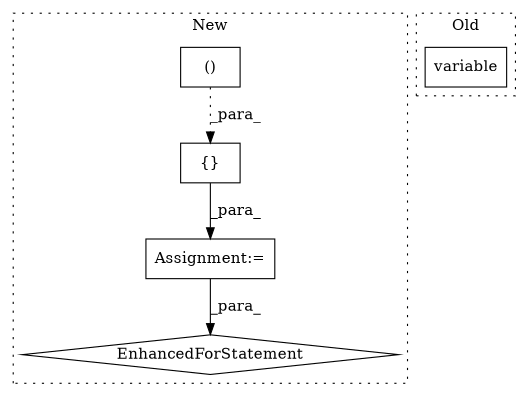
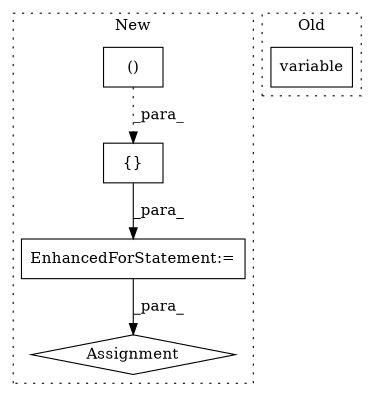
node "Assignment:=": label "Assignment:=" -> "EnhancedForStatement:="
node "EnhancedForStatement": label "EnhancedForStatement" -> "Assignment"
